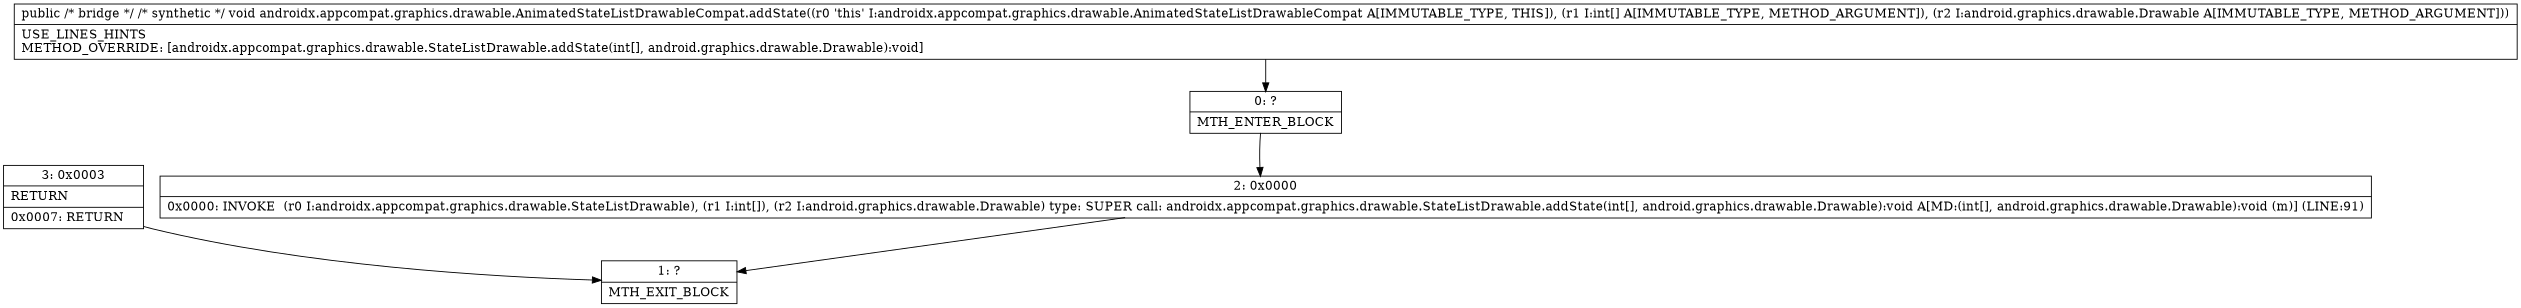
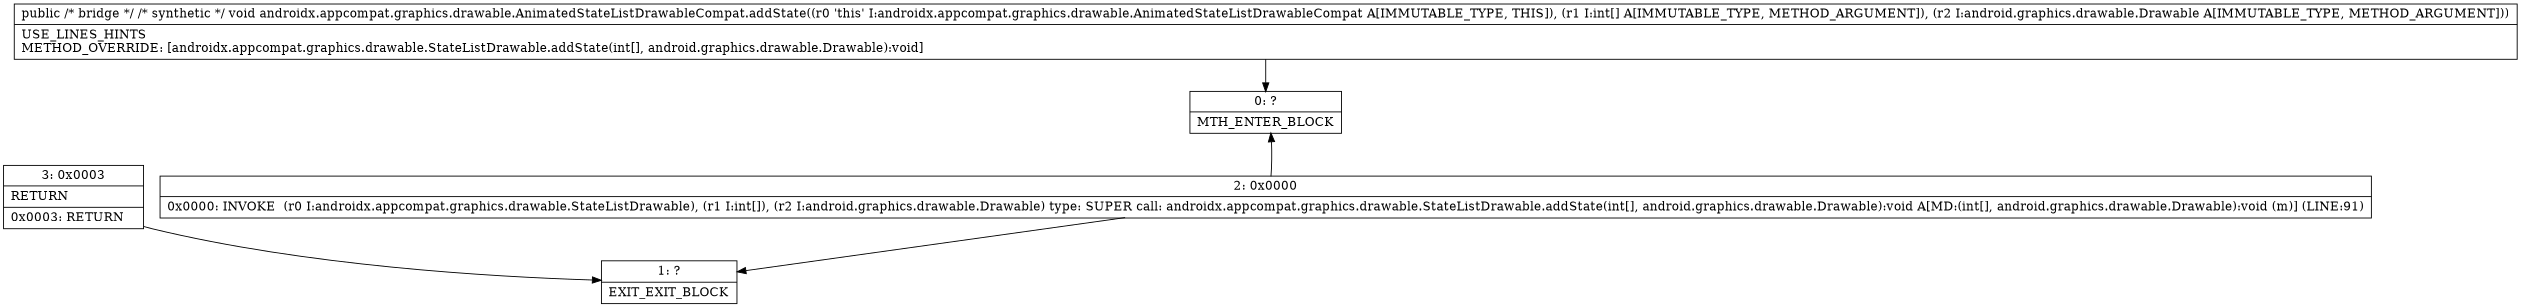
edge "0: ?" -> "2: 0x0000": reversed
node "3: 0x0003": text "0x0007: RETURN" -> "0x0003: RETURN"
node "1: ?": text "MTH_EXIT_BLOCK" -> "EXIT_EXIT_BLOCK"
